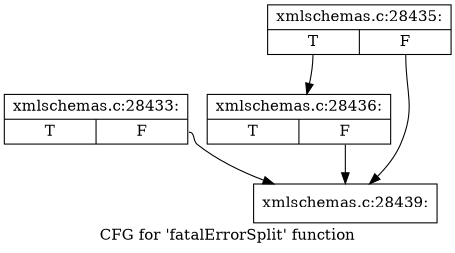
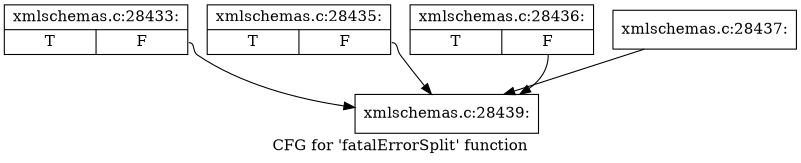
node "xmlschemas.c:28437:": added
edge "xmlschemas.c:28435:" -> "xmlschemas.c:28436:": removed
